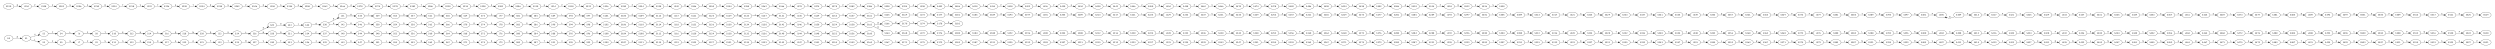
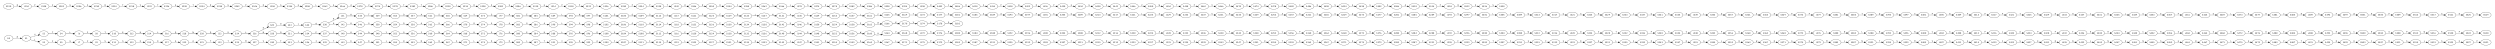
edge "S409" -> "S405": reversed
edge "S162" -> "S164": now "S160" -> "S164"
